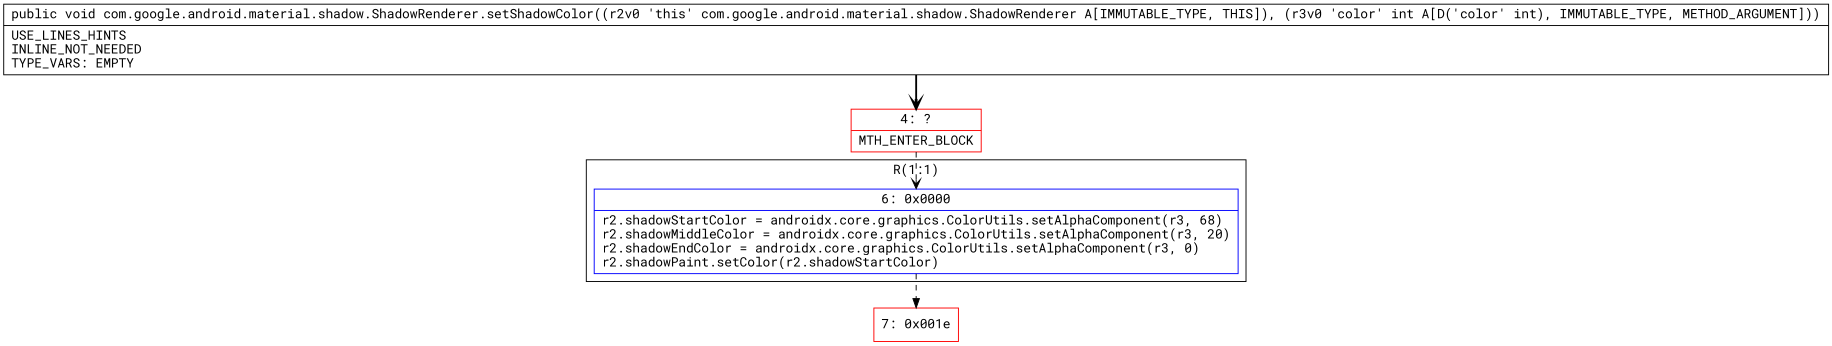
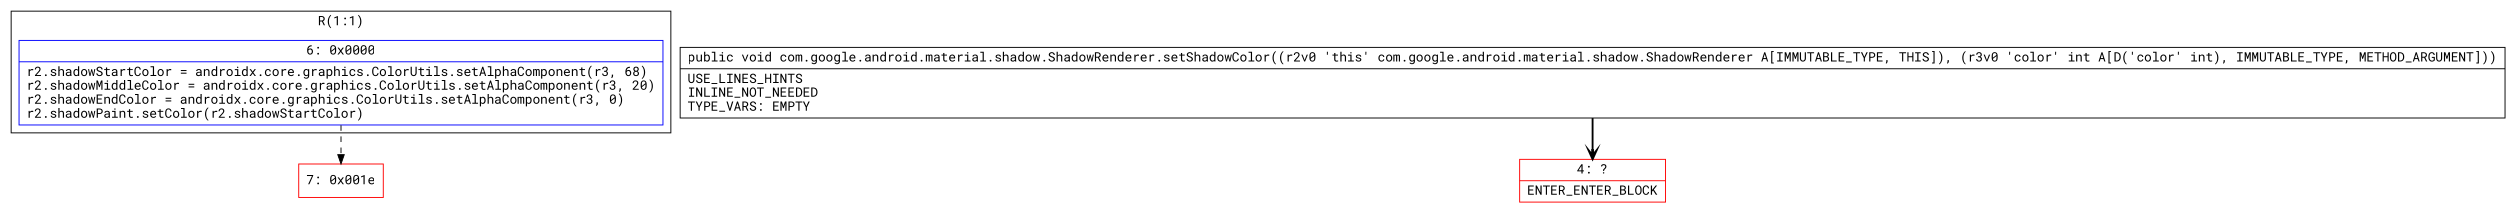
node "4: ?": text "MTH_ENTER_BLOCK" -> "ENTER_ENTER_BLOCK"
edge "4: ?" -> "6: 0x0000": removed
